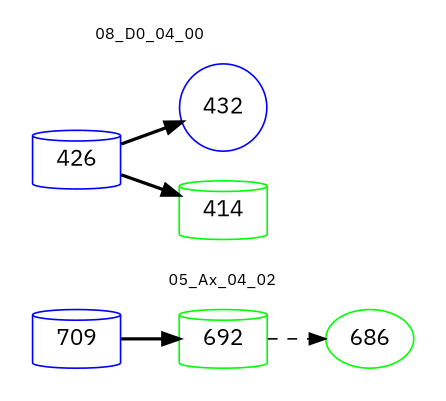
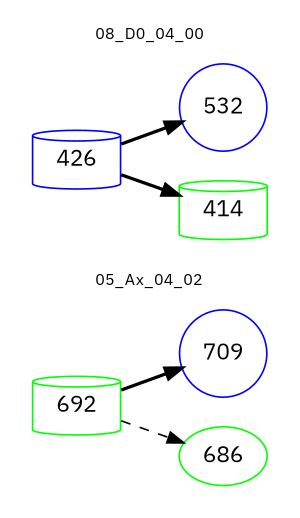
node "432": label "432" -> "532"
node "709": shape cylinder -> circle
edge "709" -> "692": reversed
